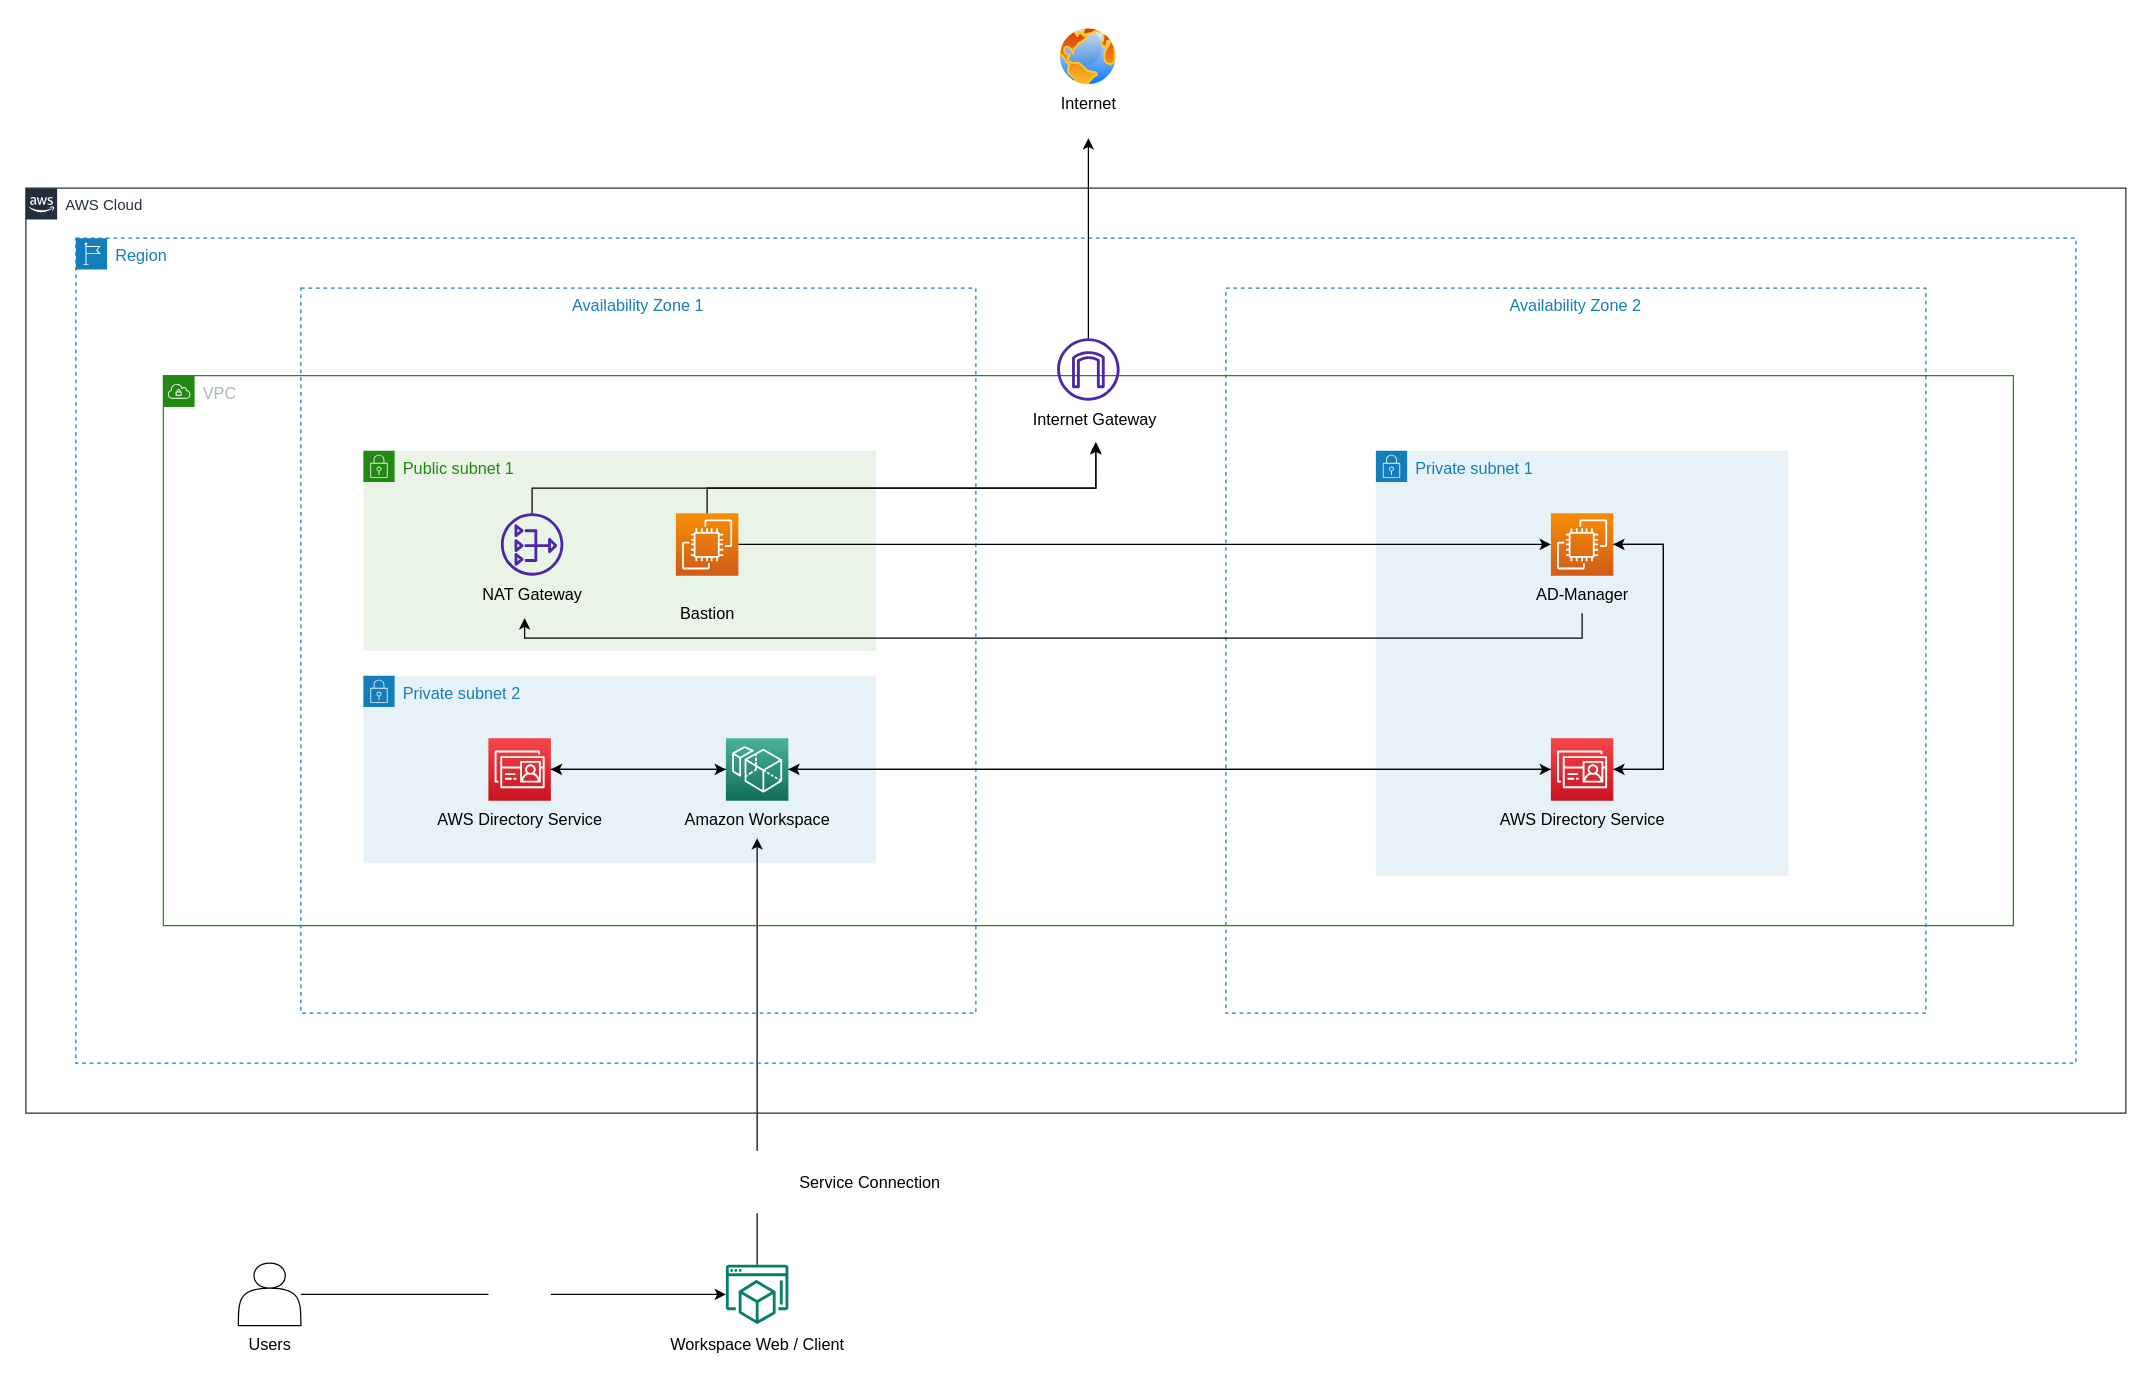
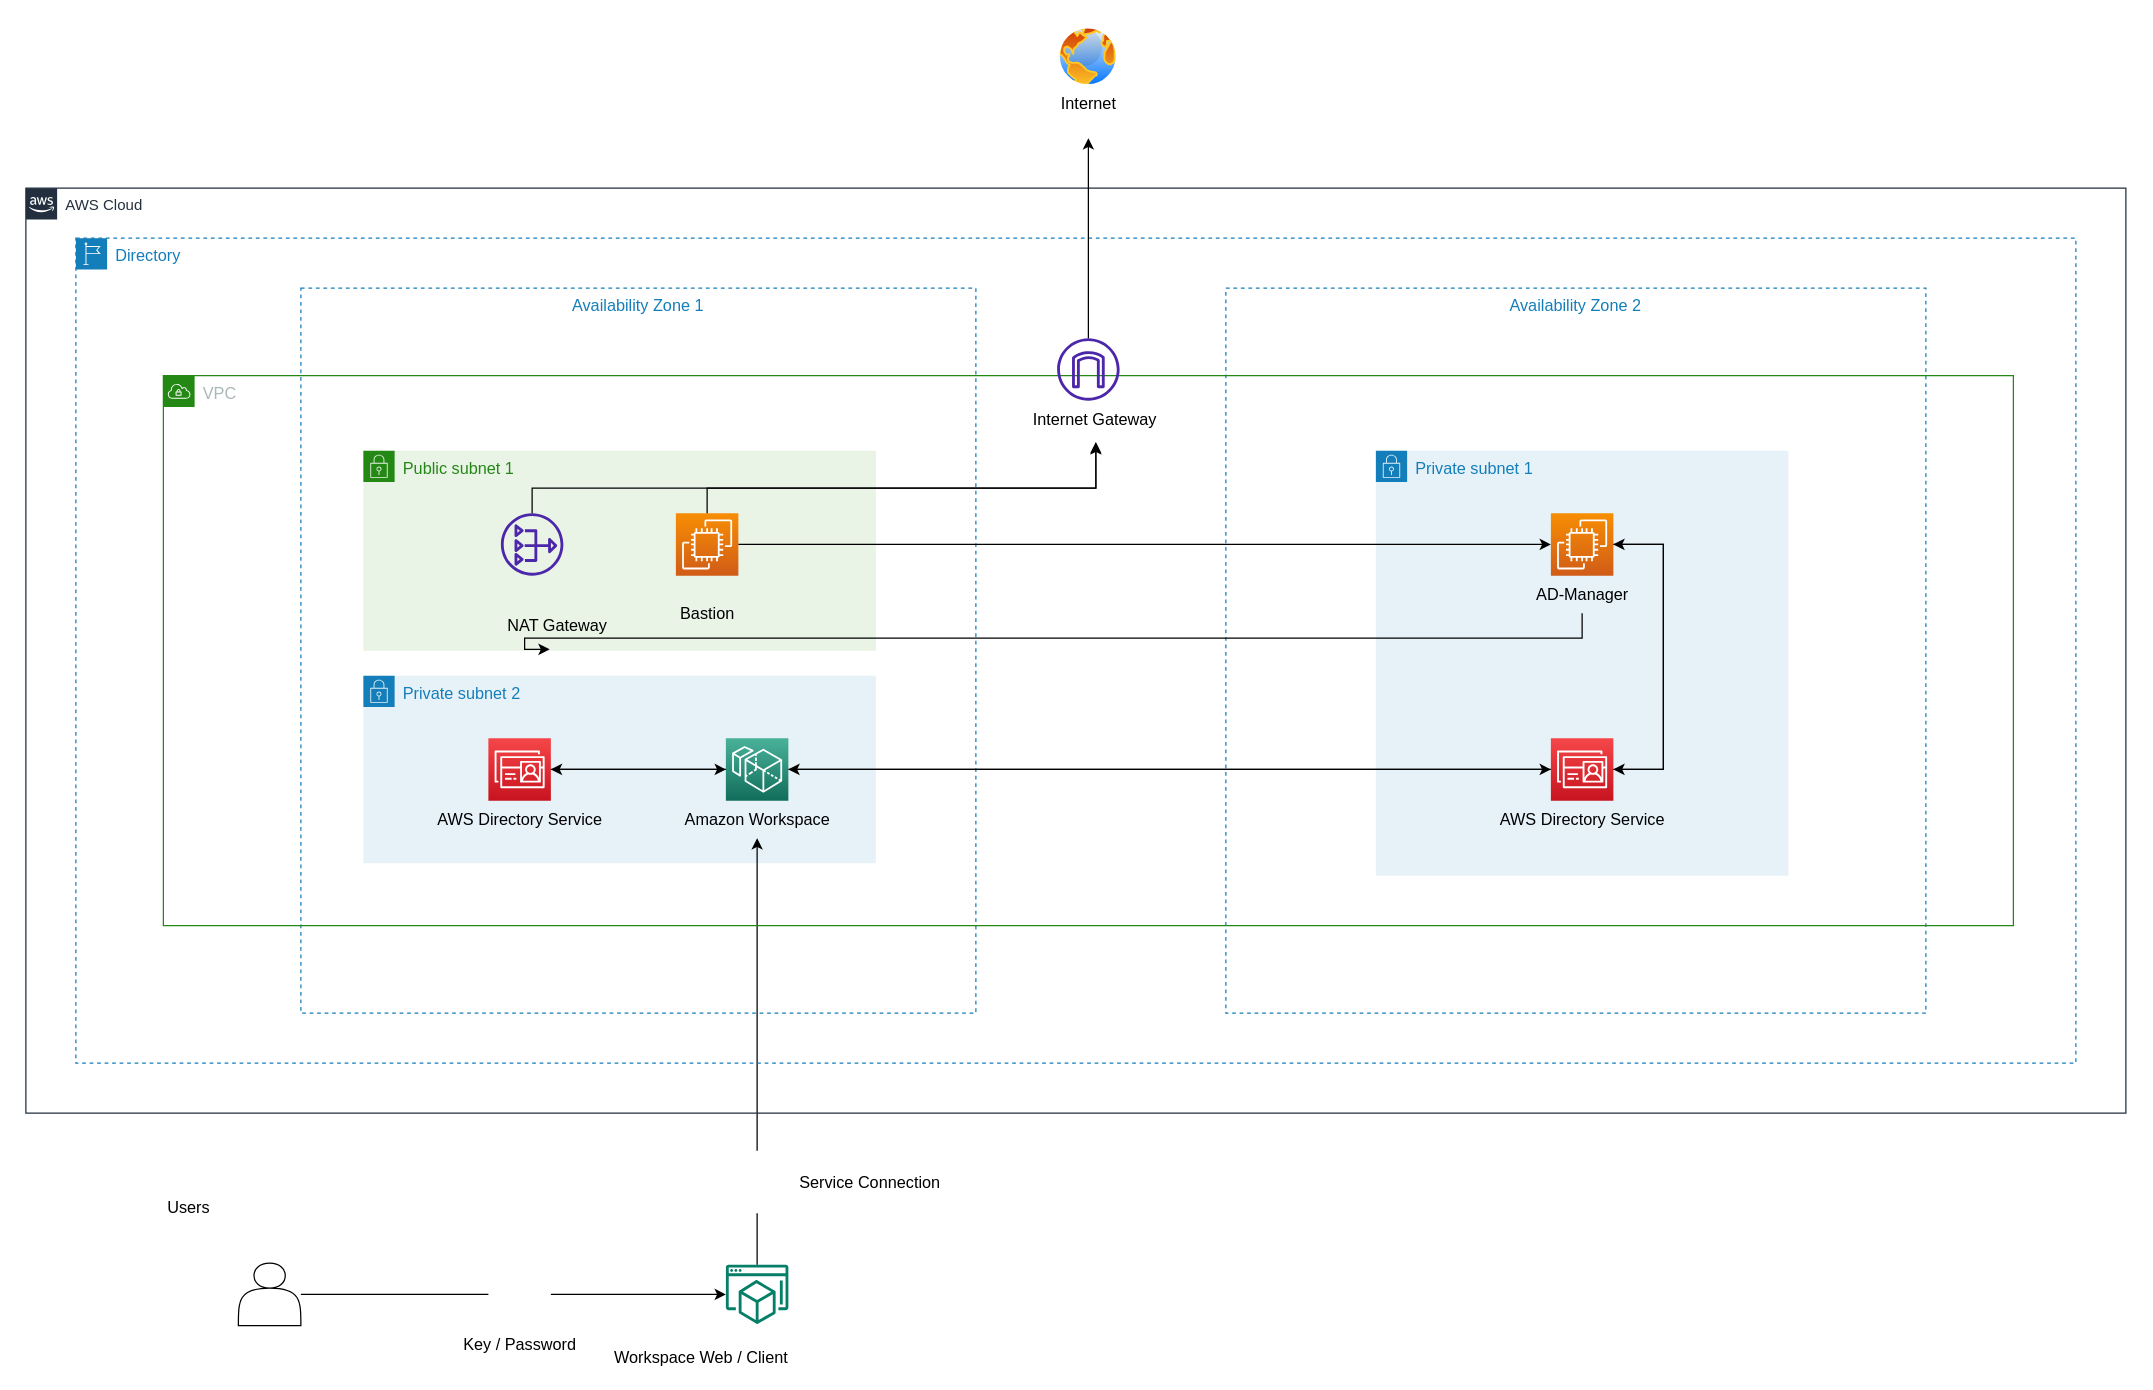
node "Region": label "Region" -> "Directory"
node "NAT Gateway": moved (532, 594) -> (557, 626)
node "Users": moved (269, 1344) -> (188, 1207)
node "Key / Password": added
node "Workspace Web / Client": moved (757, 1344) -> (701, 1357)
